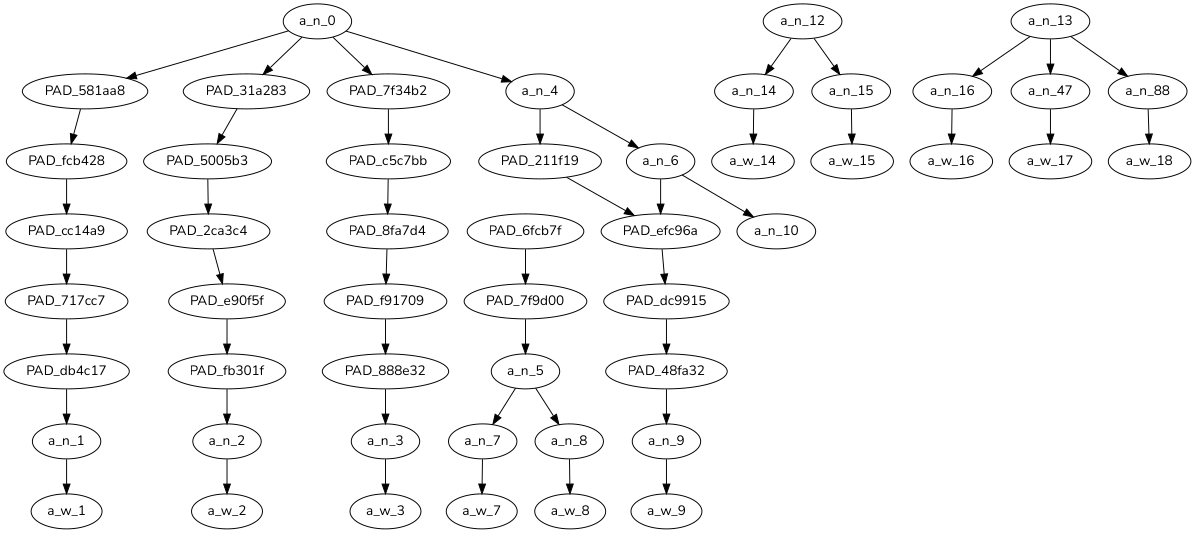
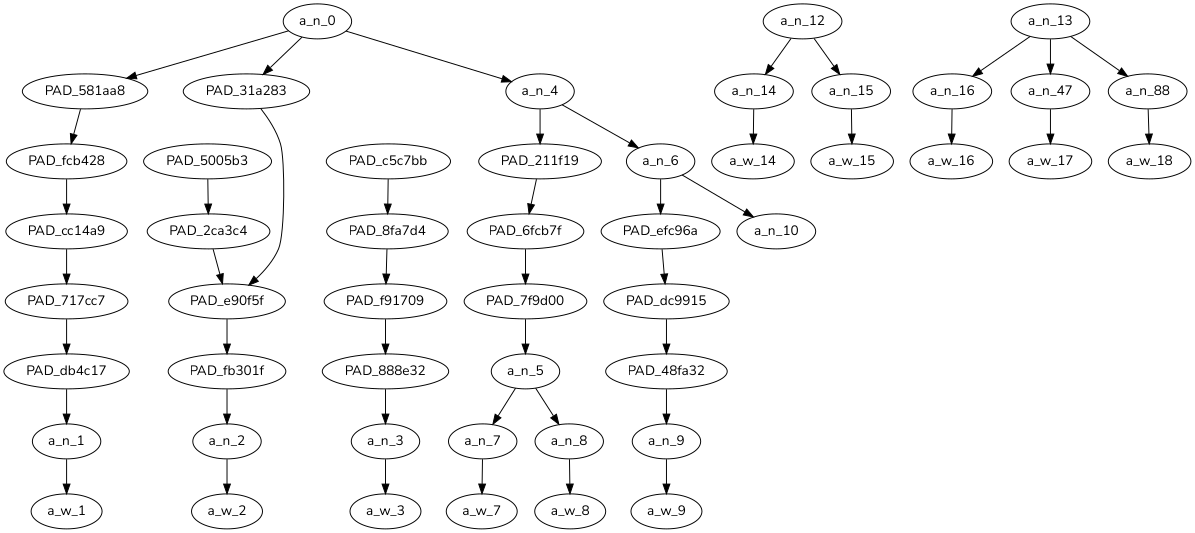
node "PAD_7f34b2": removed
edge "PAD_31a283" -> "PAD_5005b3": now "PAD_31a283" -> "PAD_e90f5f"
edge "PAD_211f19" -> "PAD_efc96a": now "PAD_211f19" -> "PAD_6fcb7f"
